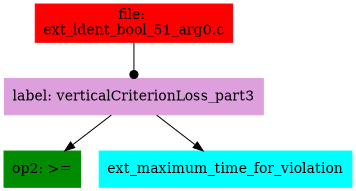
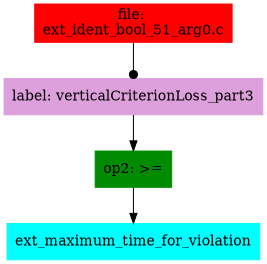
edge "label: verticalCriterionLoss_part3" -> "ext_maximum_time_for_violation": now "op2: >=" -> "ext_maximum_time_for_violation"
